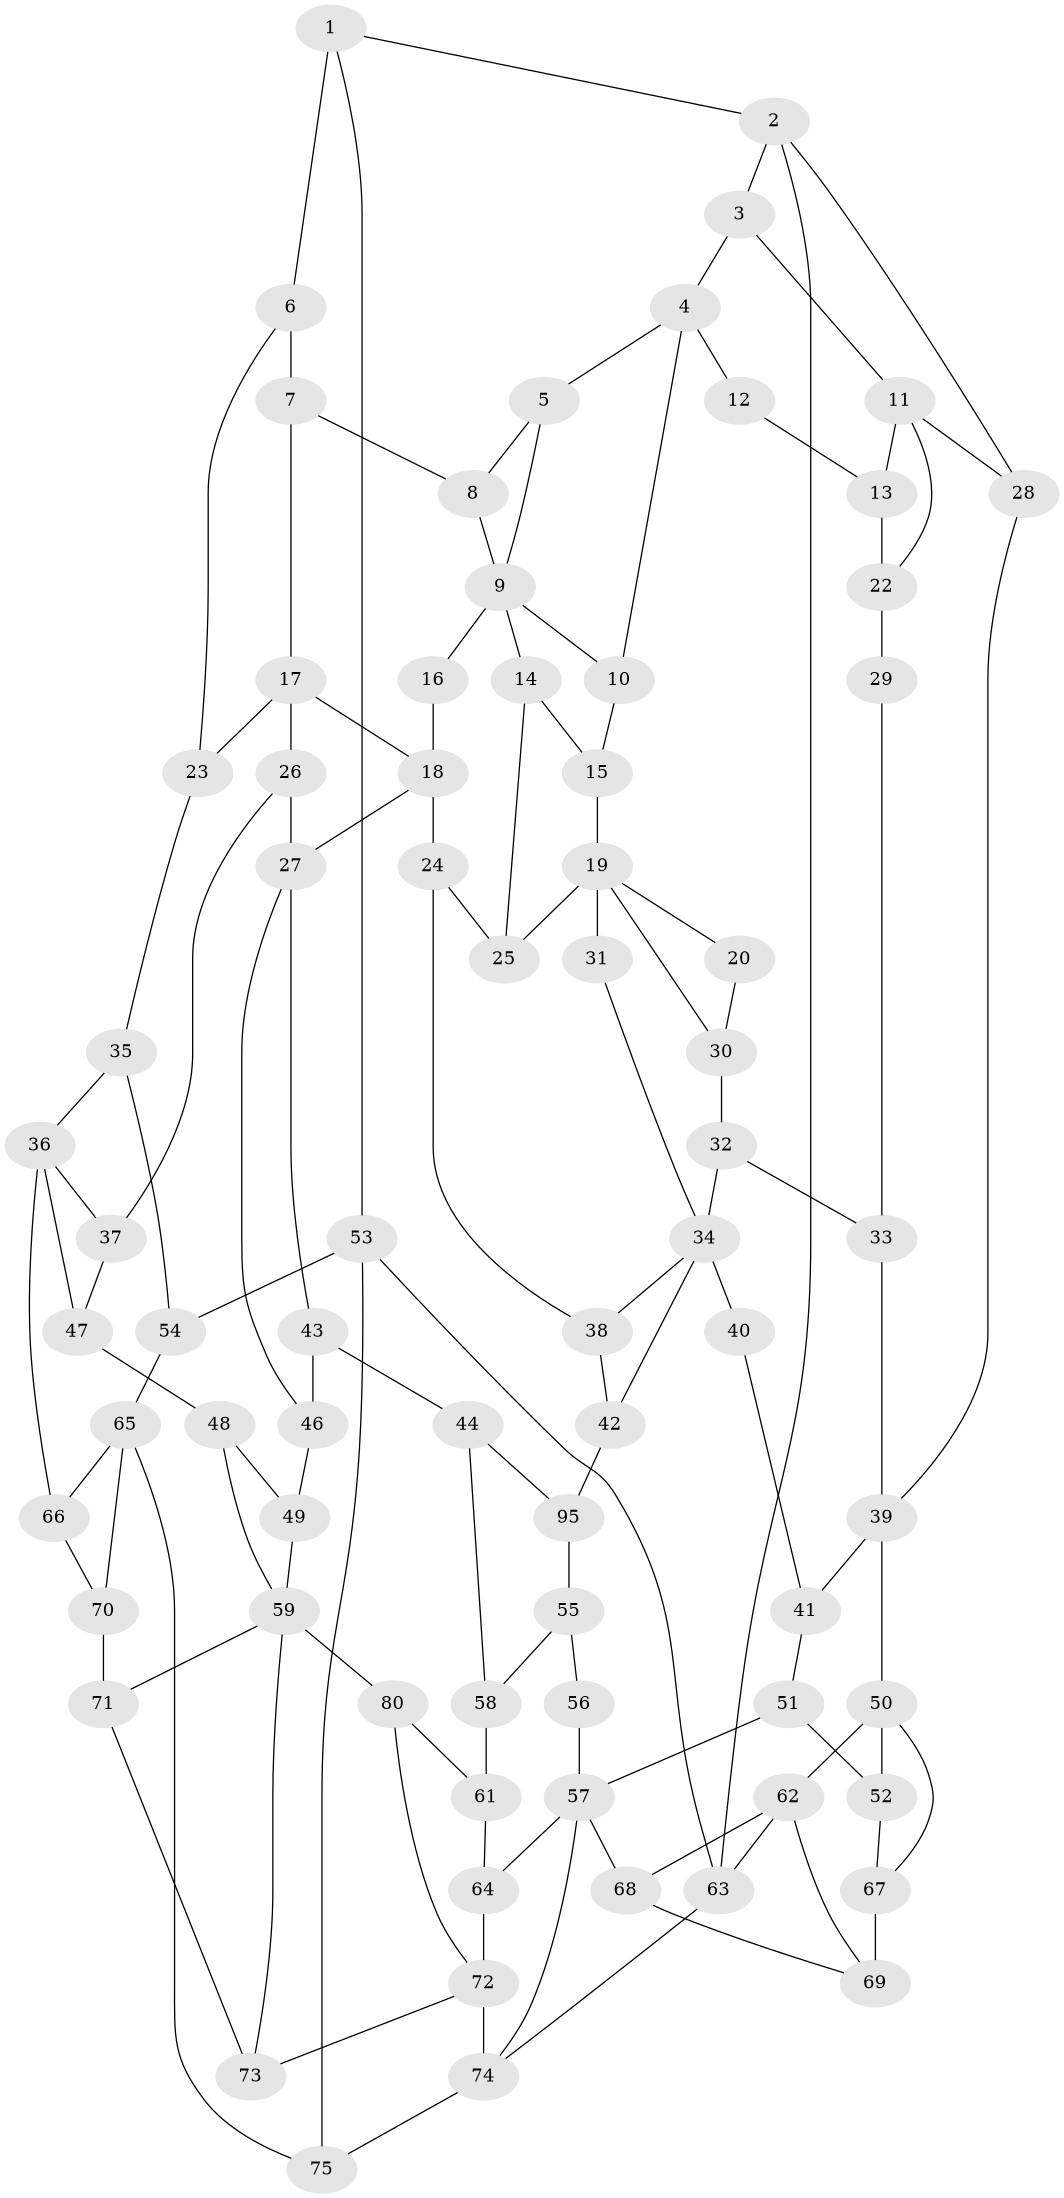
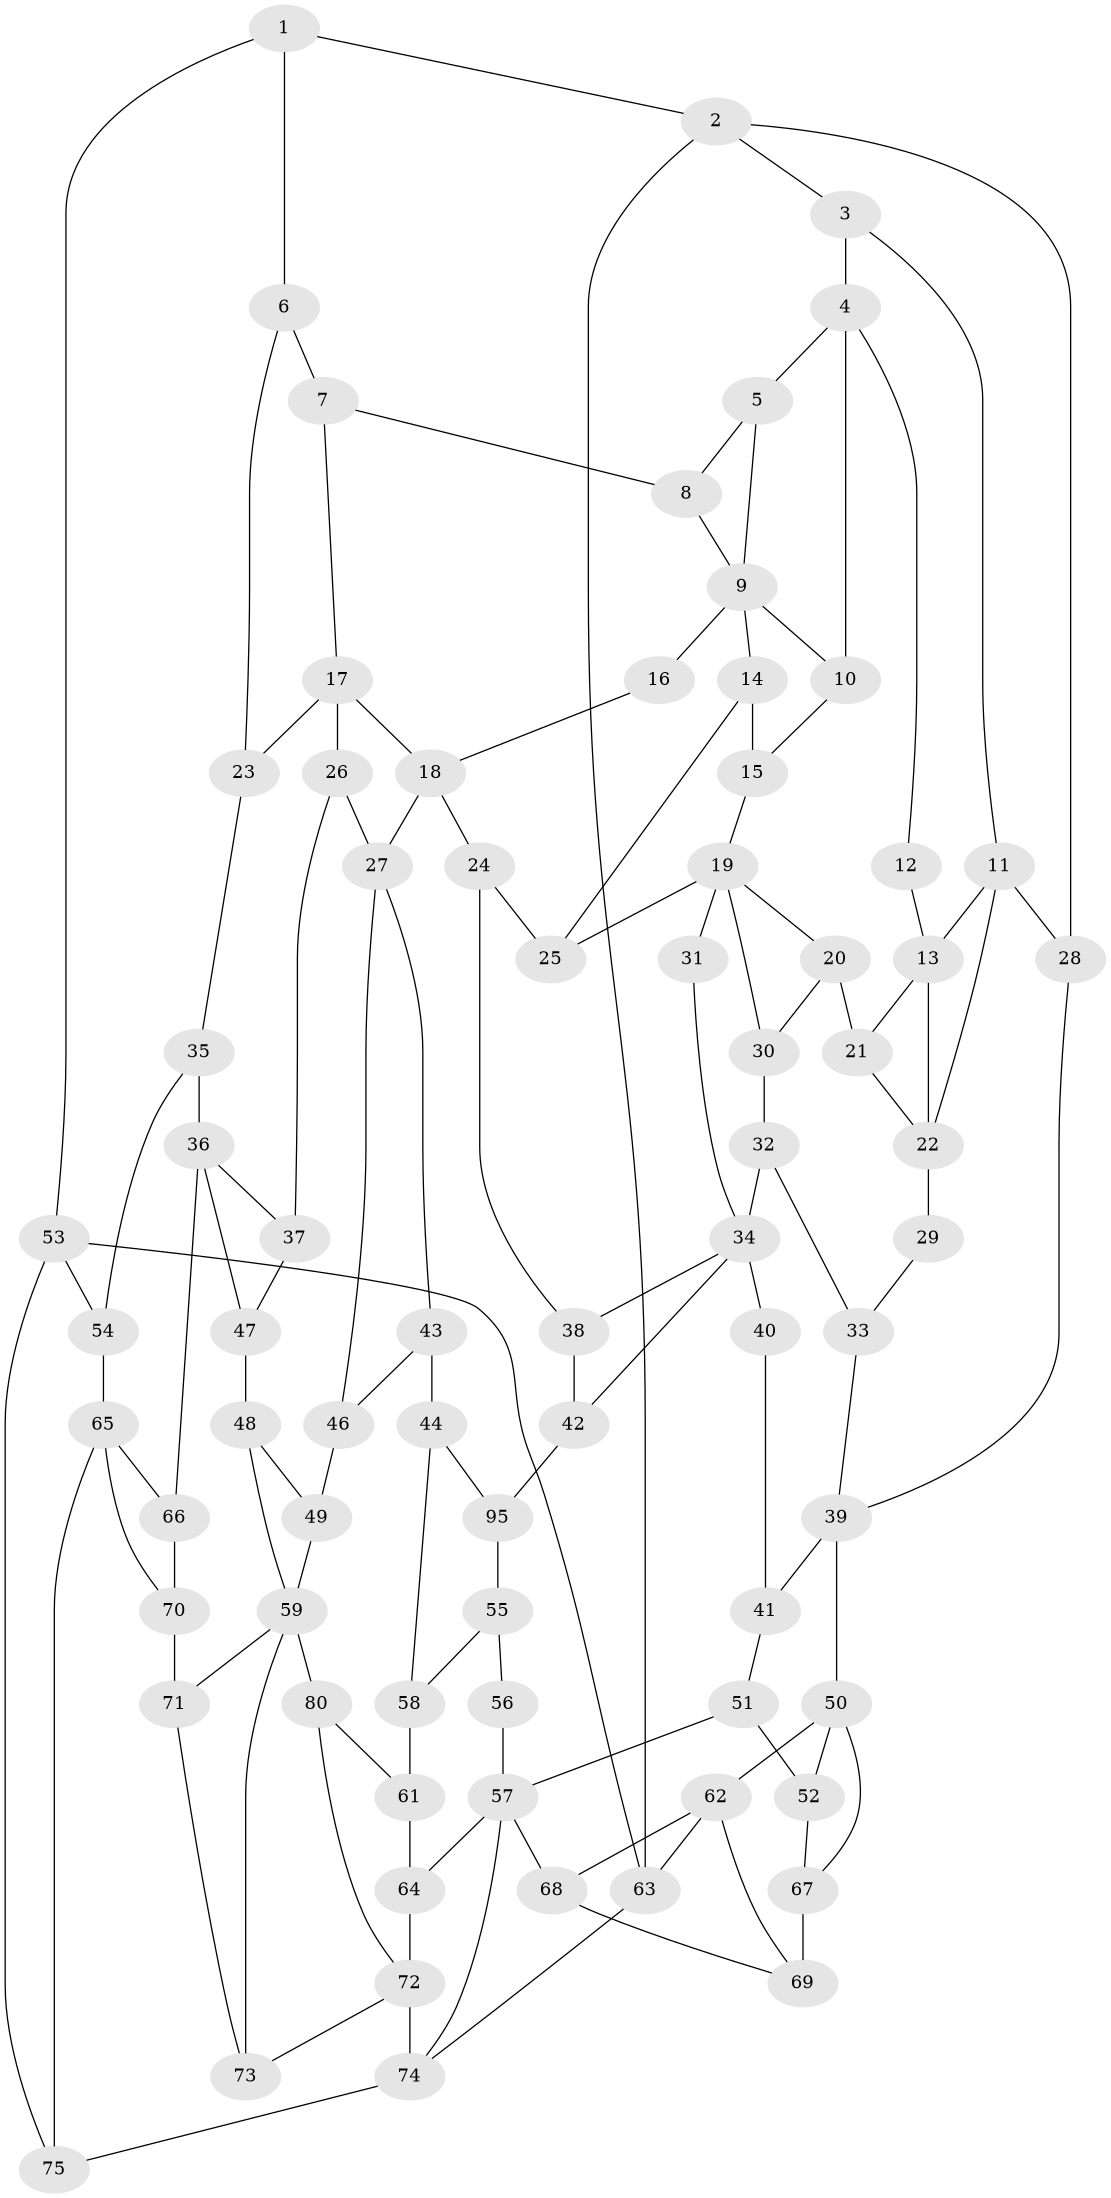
node "21": added
